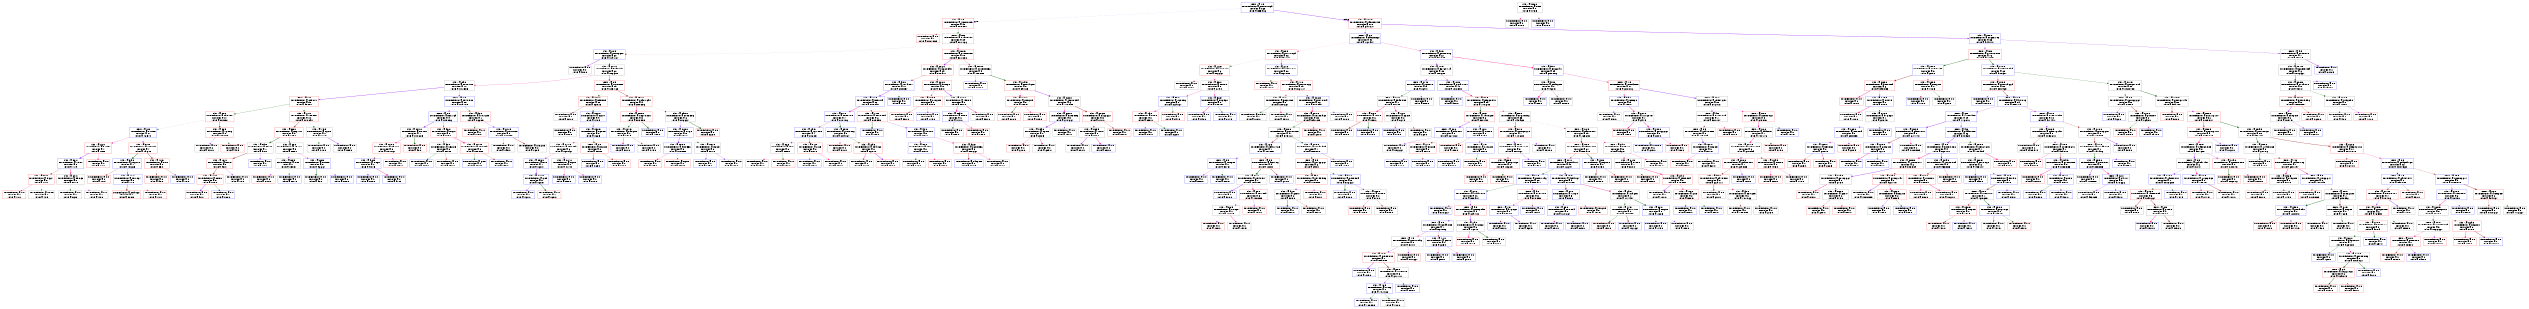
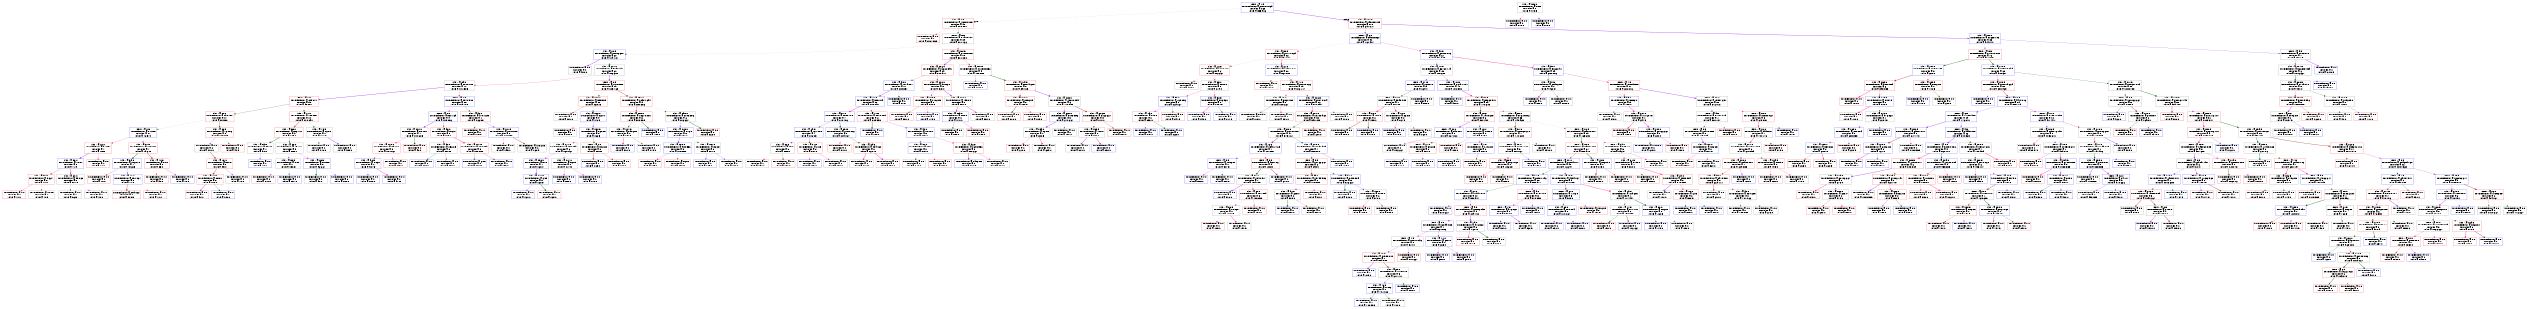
edge "Hits <= 39.5 squared_error = 337.5 samples = 4 value = 90.0" -> "Hits <= 48.0 squared_error = 350.0 samples = 3 value = 95.0": now "squared_error = 0.0 samples = 2 value = 110.0" -> "Hits <= 48.0 squared_error = 350.0 samples = 3 value = 95.0"
